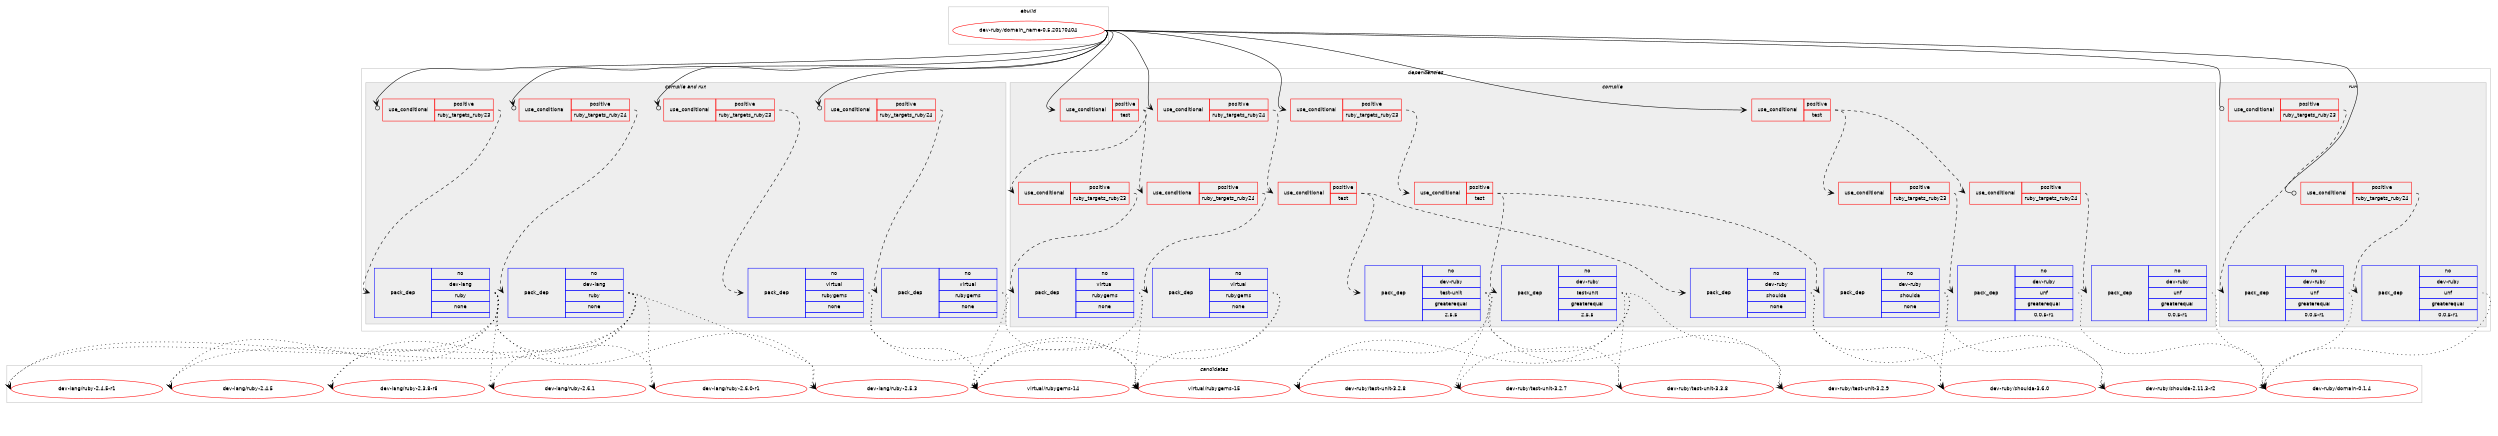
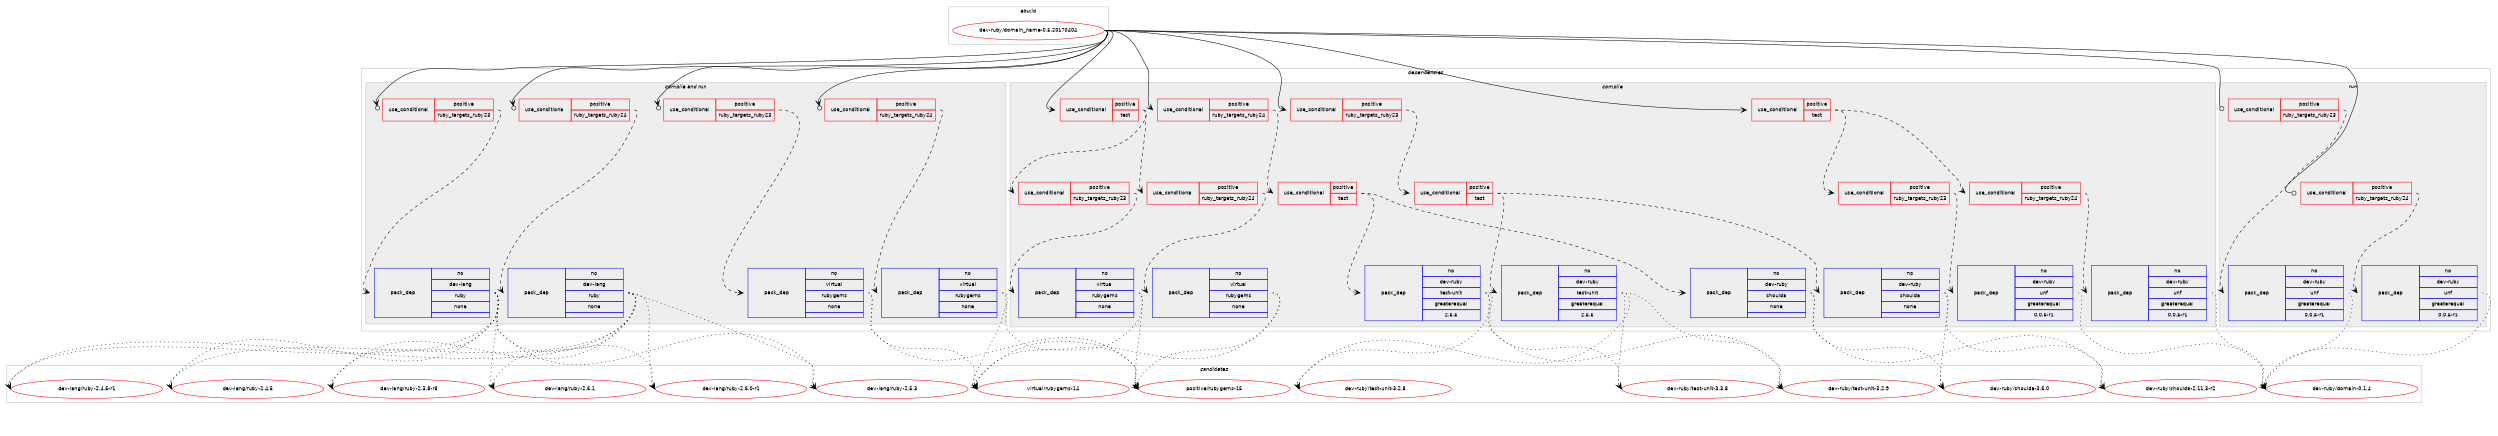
node "virtual/rubygems-15": label "virtual/rubygems-15" -> "positive/rubygems-15"
node "dev-ruby/test-unit-3.2.7": removed
